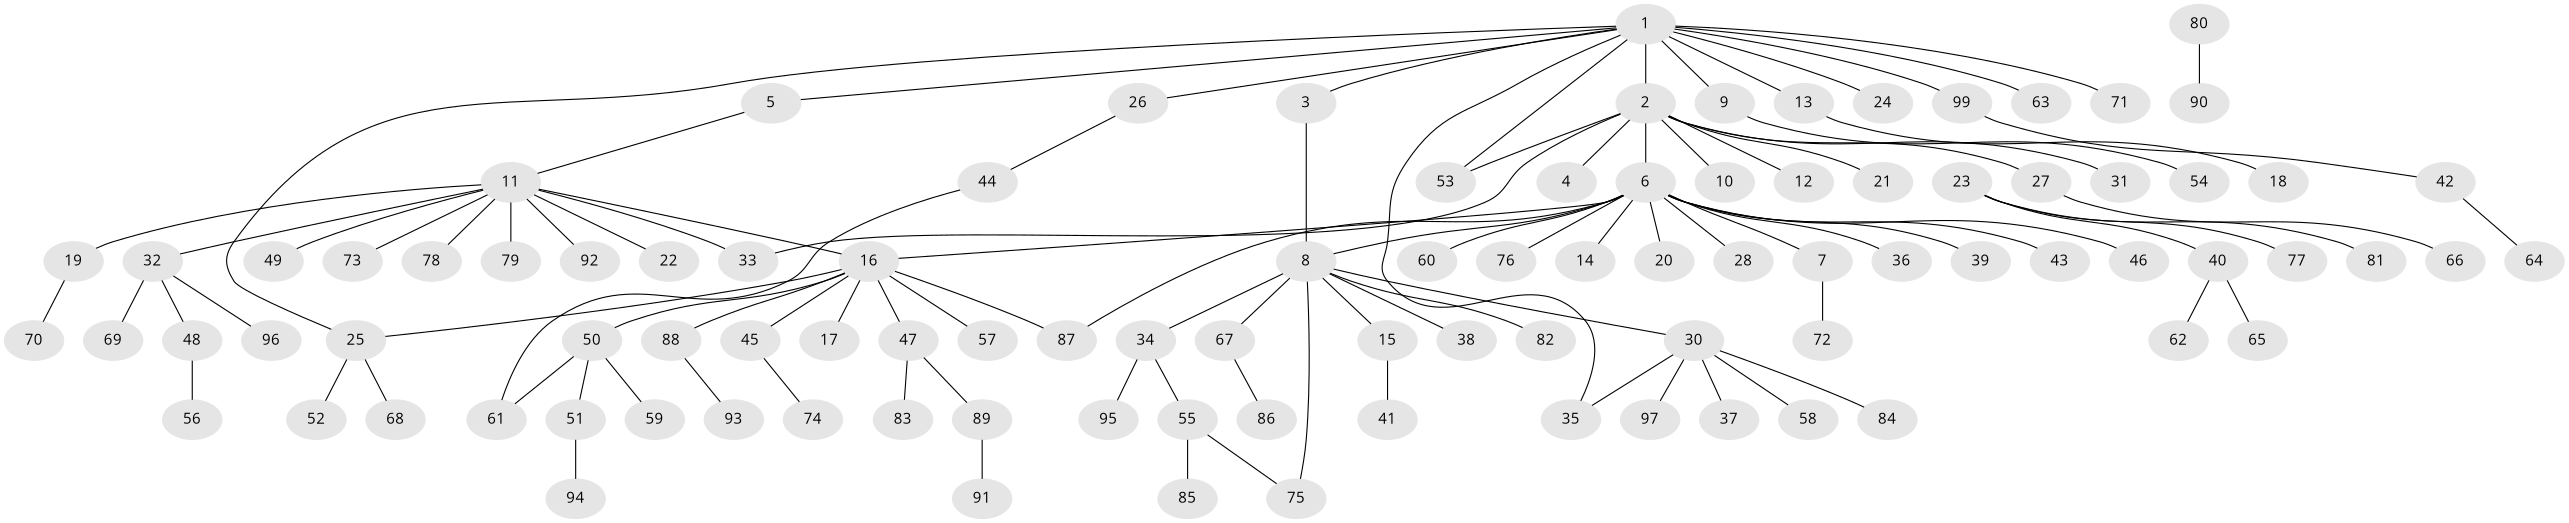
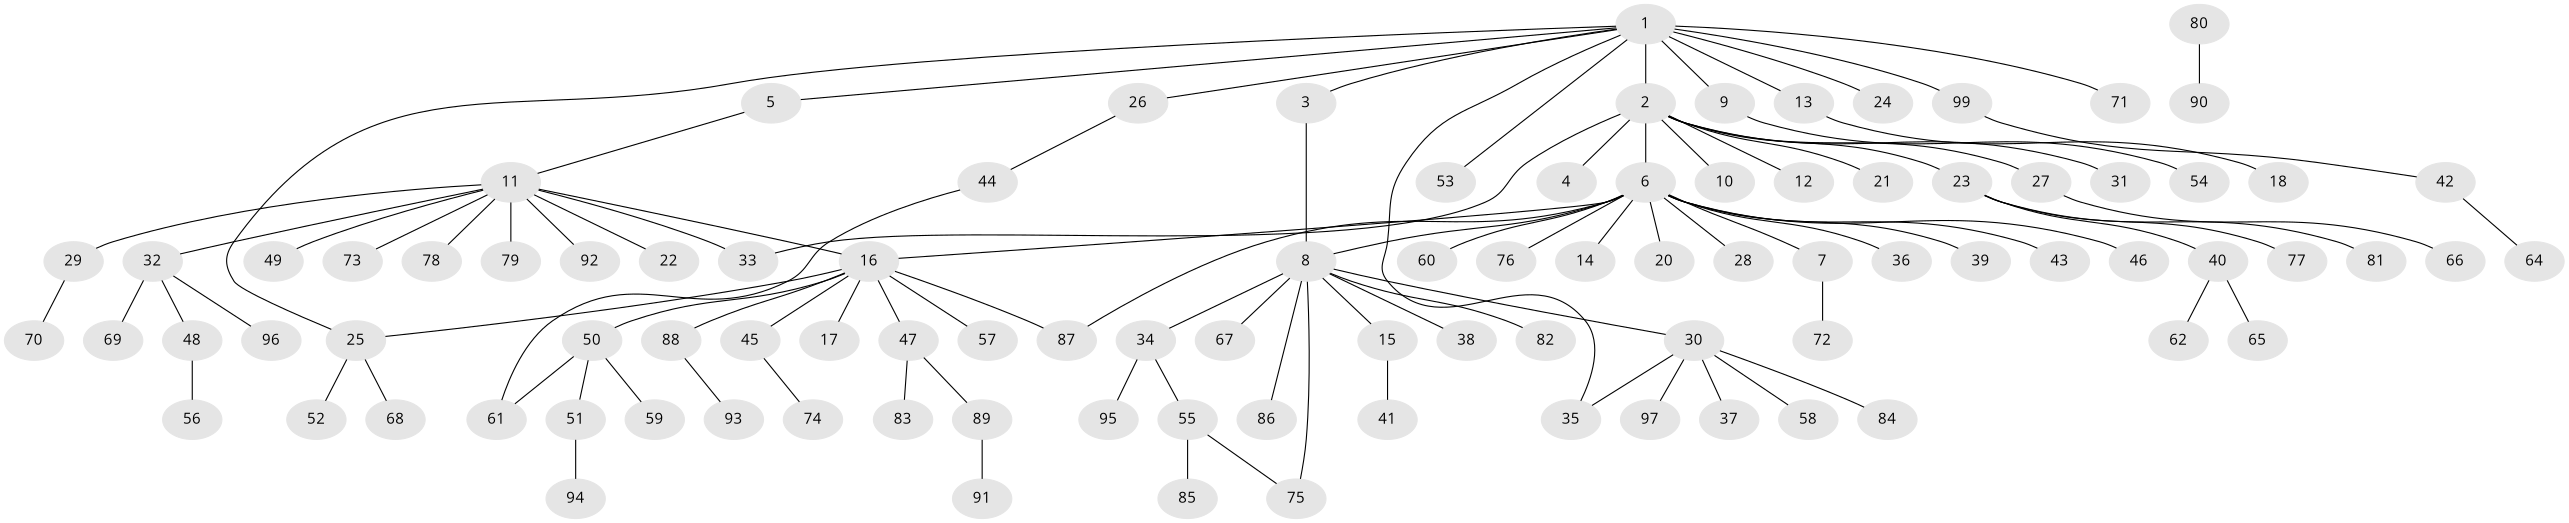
node "63": removed
edge "2" -- "53": now "2" -- "23"
node "19": label "19" -> "29"
edge "67" -- "86": now "8" -- "86"
